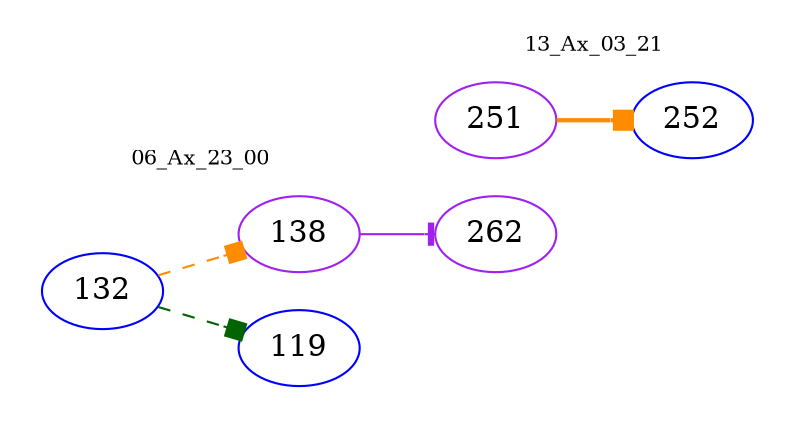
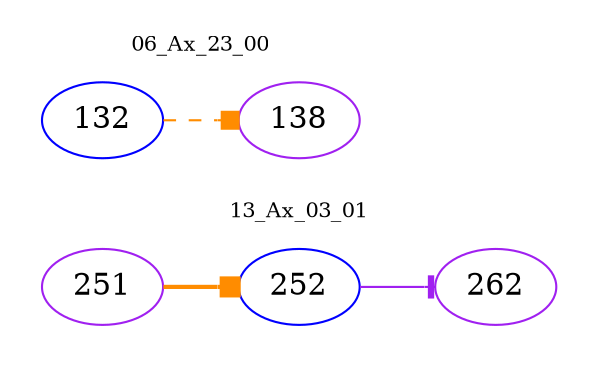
cluster "13_Ax_03_21": label "13_Ax_03_21" -> "13_Ax_03_01"
edge "138" -> "262": now "252" -> "262"
node "119": removed
